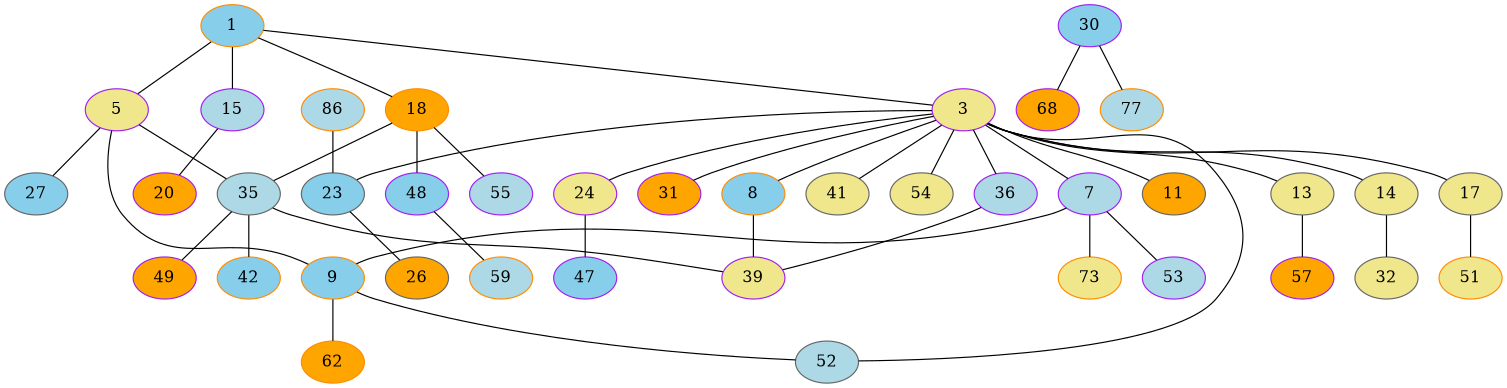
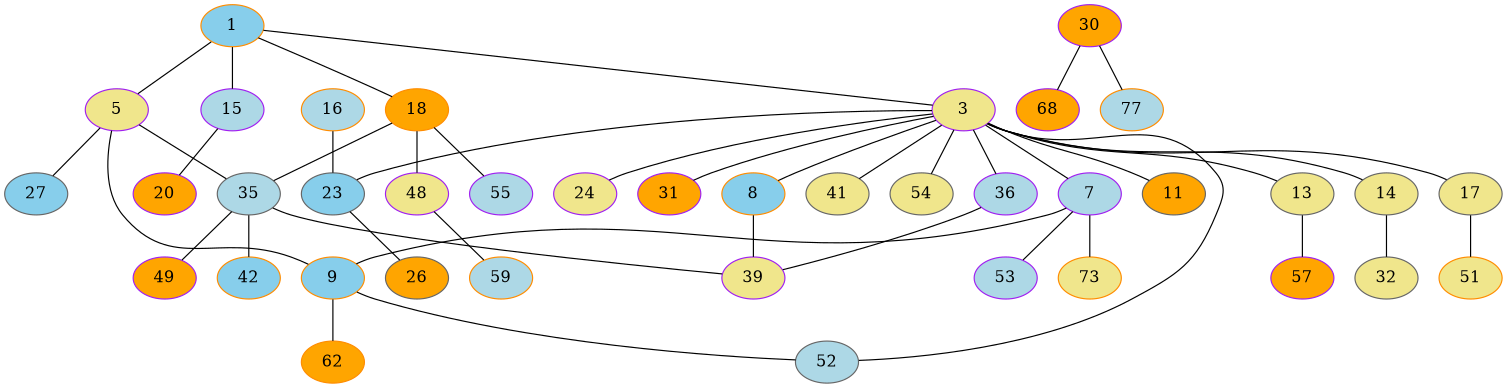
node "30": fillcolor skyblue -> orange
node "86": label "86" -> "16"
node "48": fillcolor skyblue -> khaki
node "47": removed
